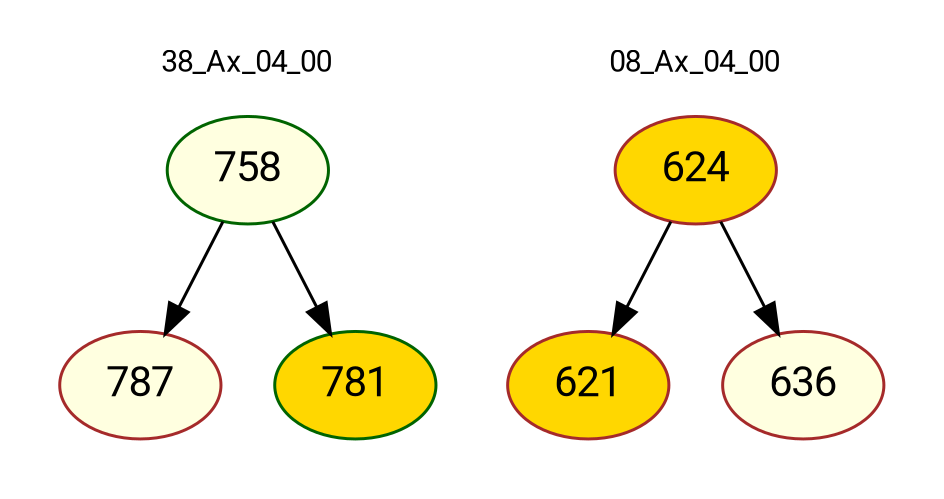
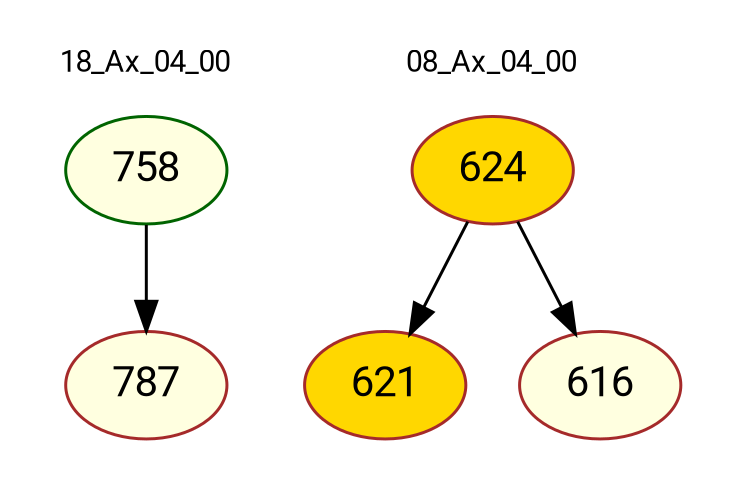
cluster "38_Ax_04_00": label "38_Ax_04_00" -> "18_Ax_04_00"
node "781": removed
node "636": label "636" -> "616"
